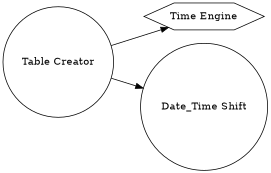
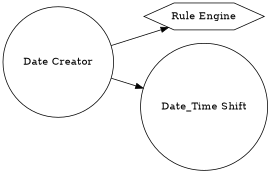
node "Time Engine": label "Time Engine" -> "Rule Engine"
node "Table Creator": label "Table Creator" -> "Date Creator"
